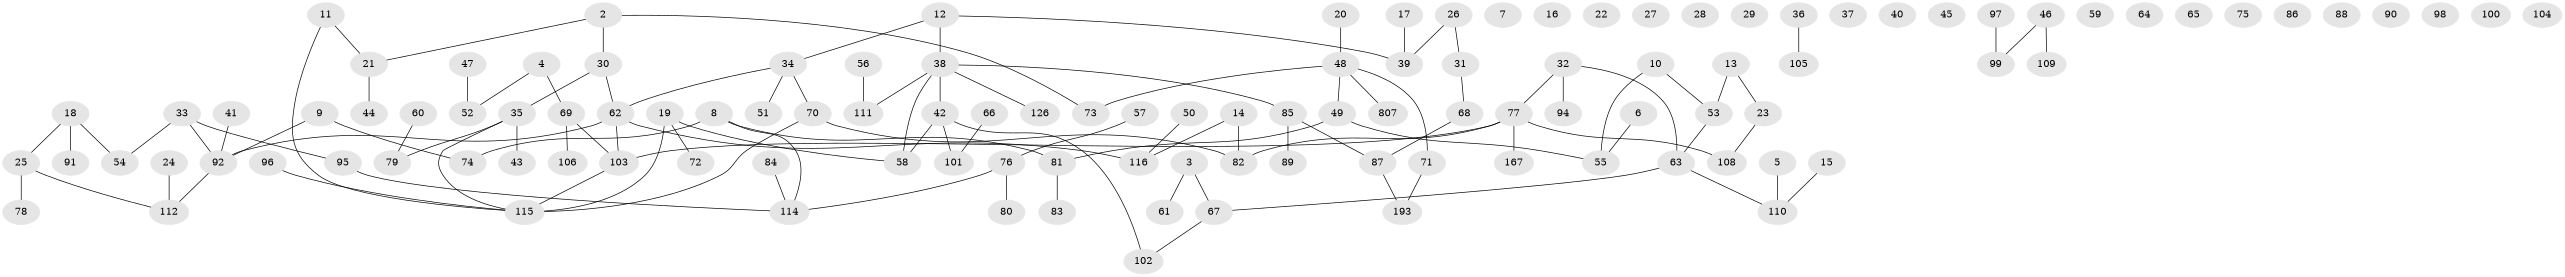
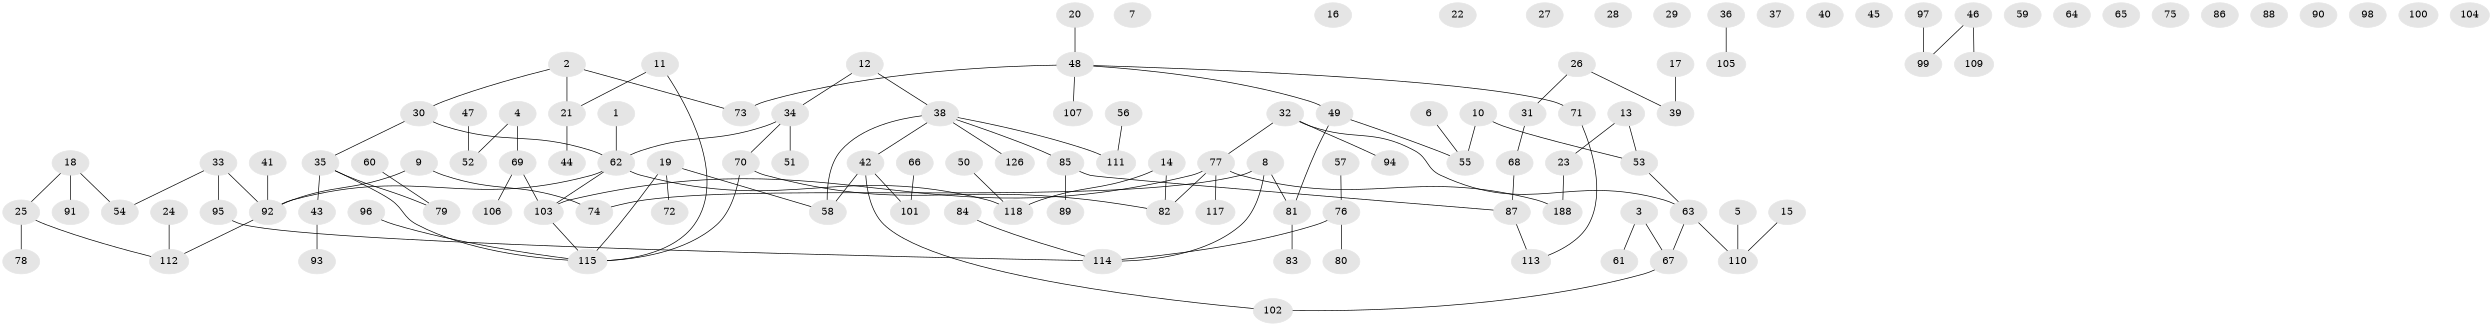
edge "12" -- "39": removed
node "1": added
node "807": label "807" -> "107"
node "116": label "116" -> "118"
node "167": label "167" -> "117"
node "108": label "108" -> "188"
node "193": label "193" -> "113"
node "93": added
